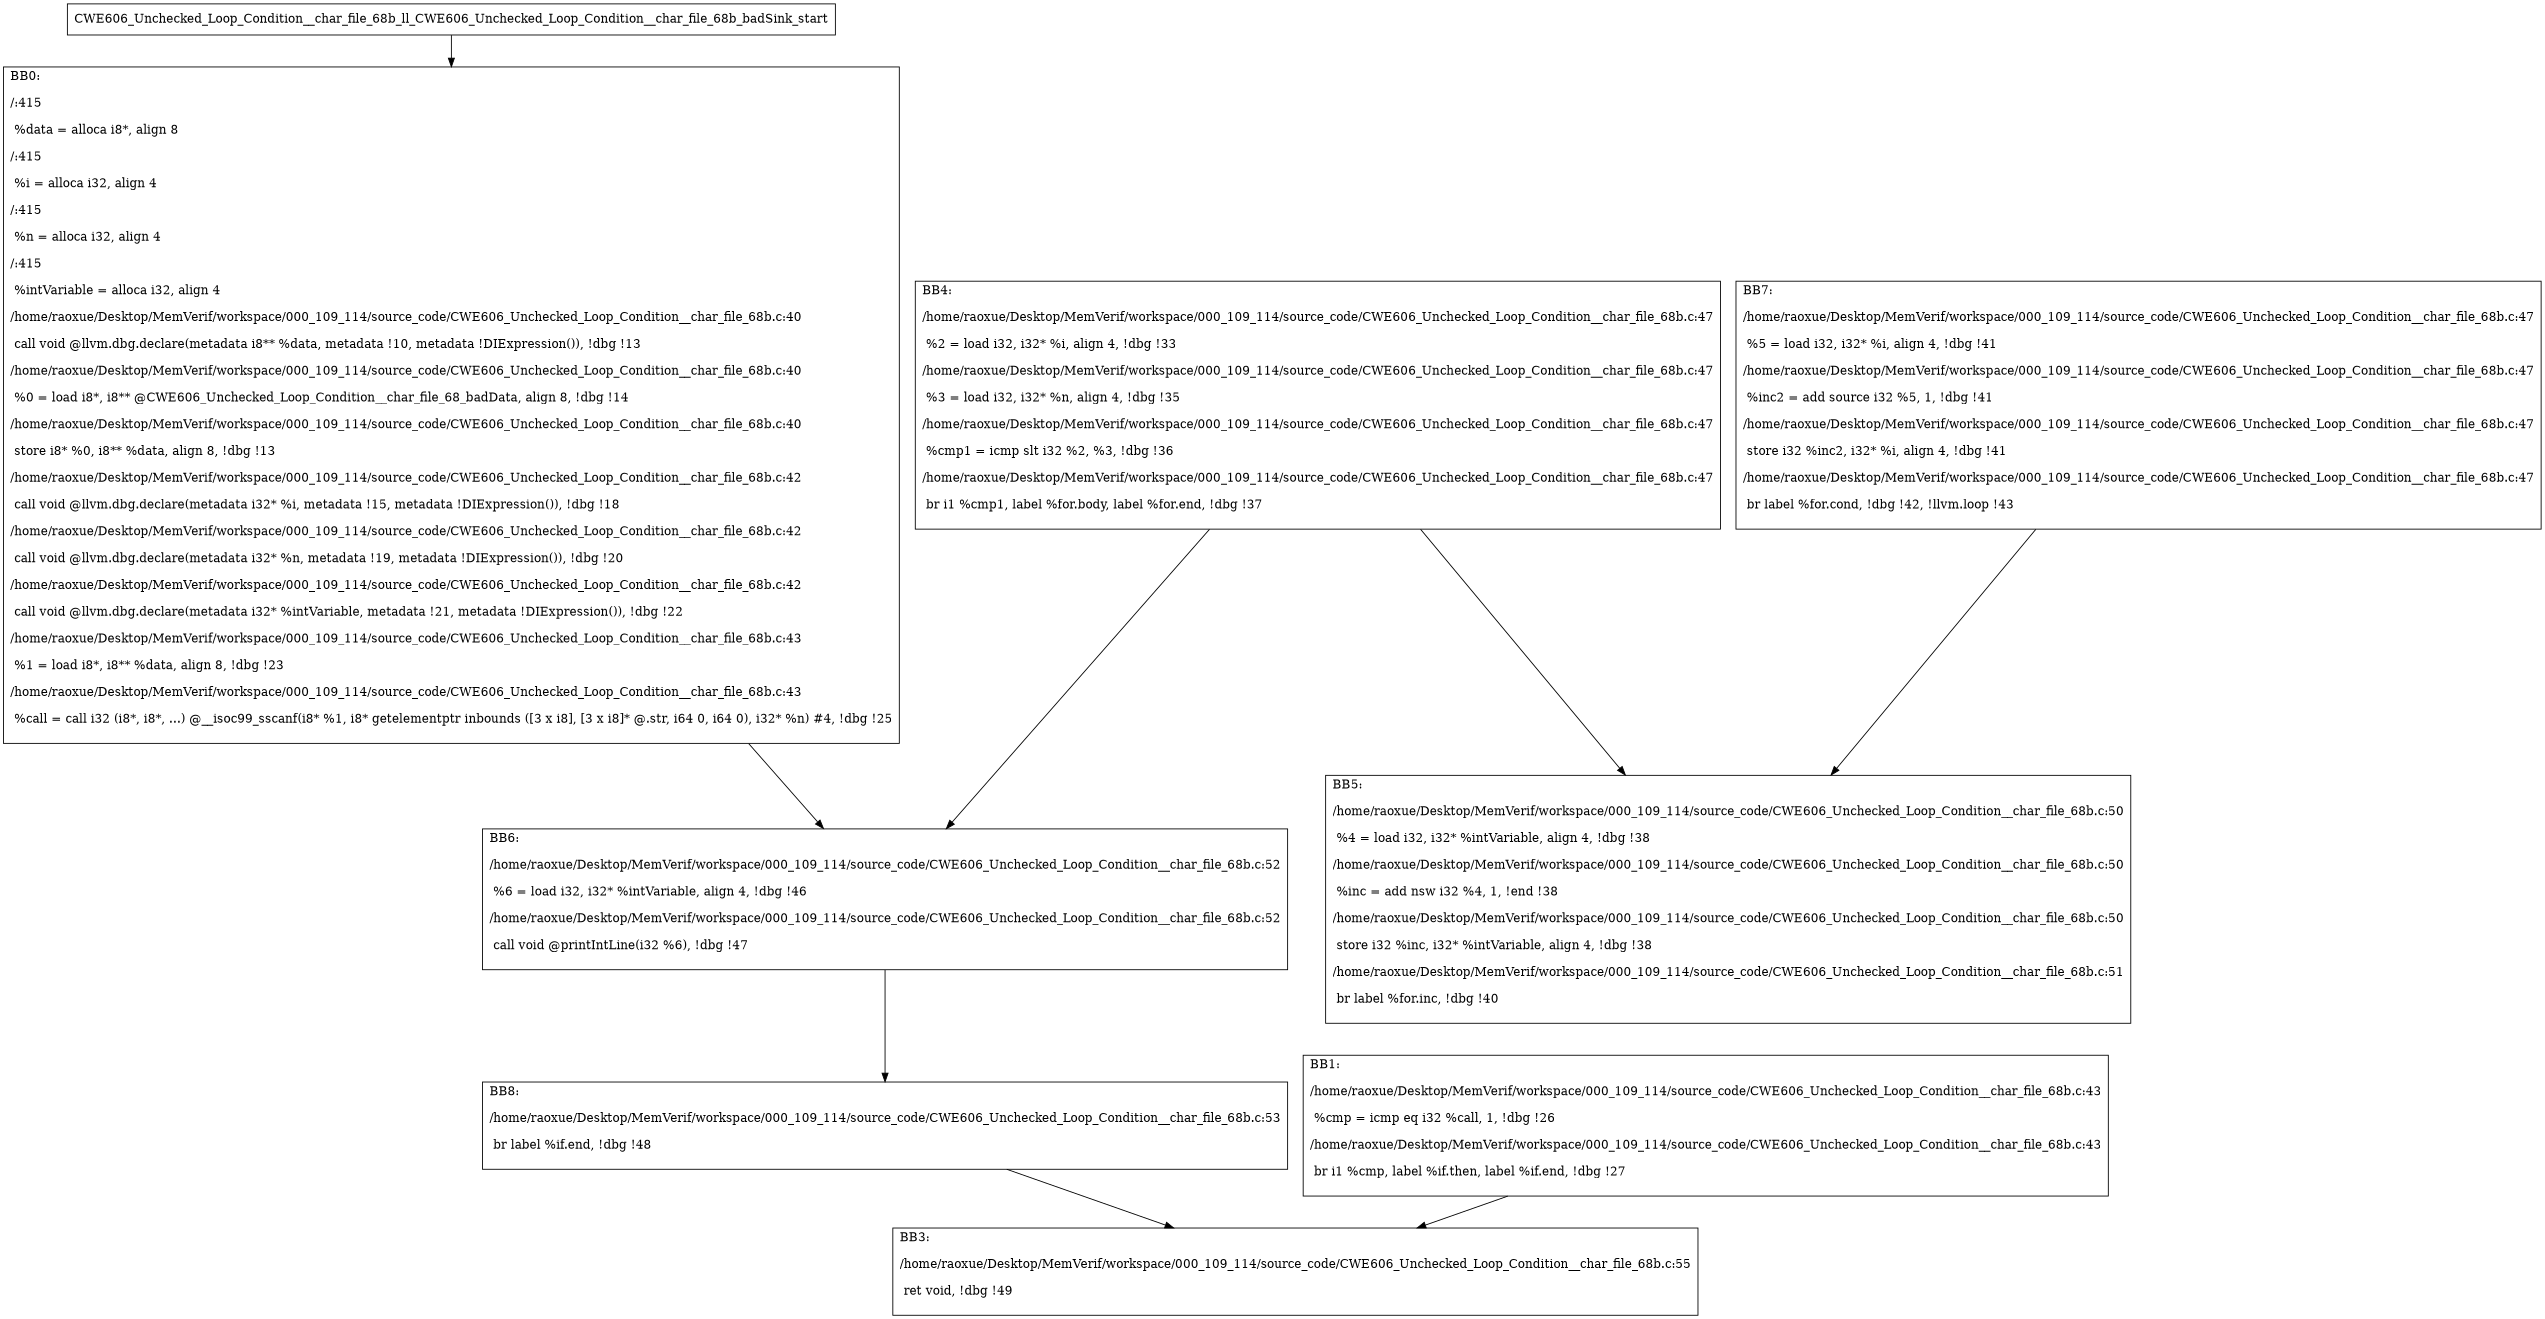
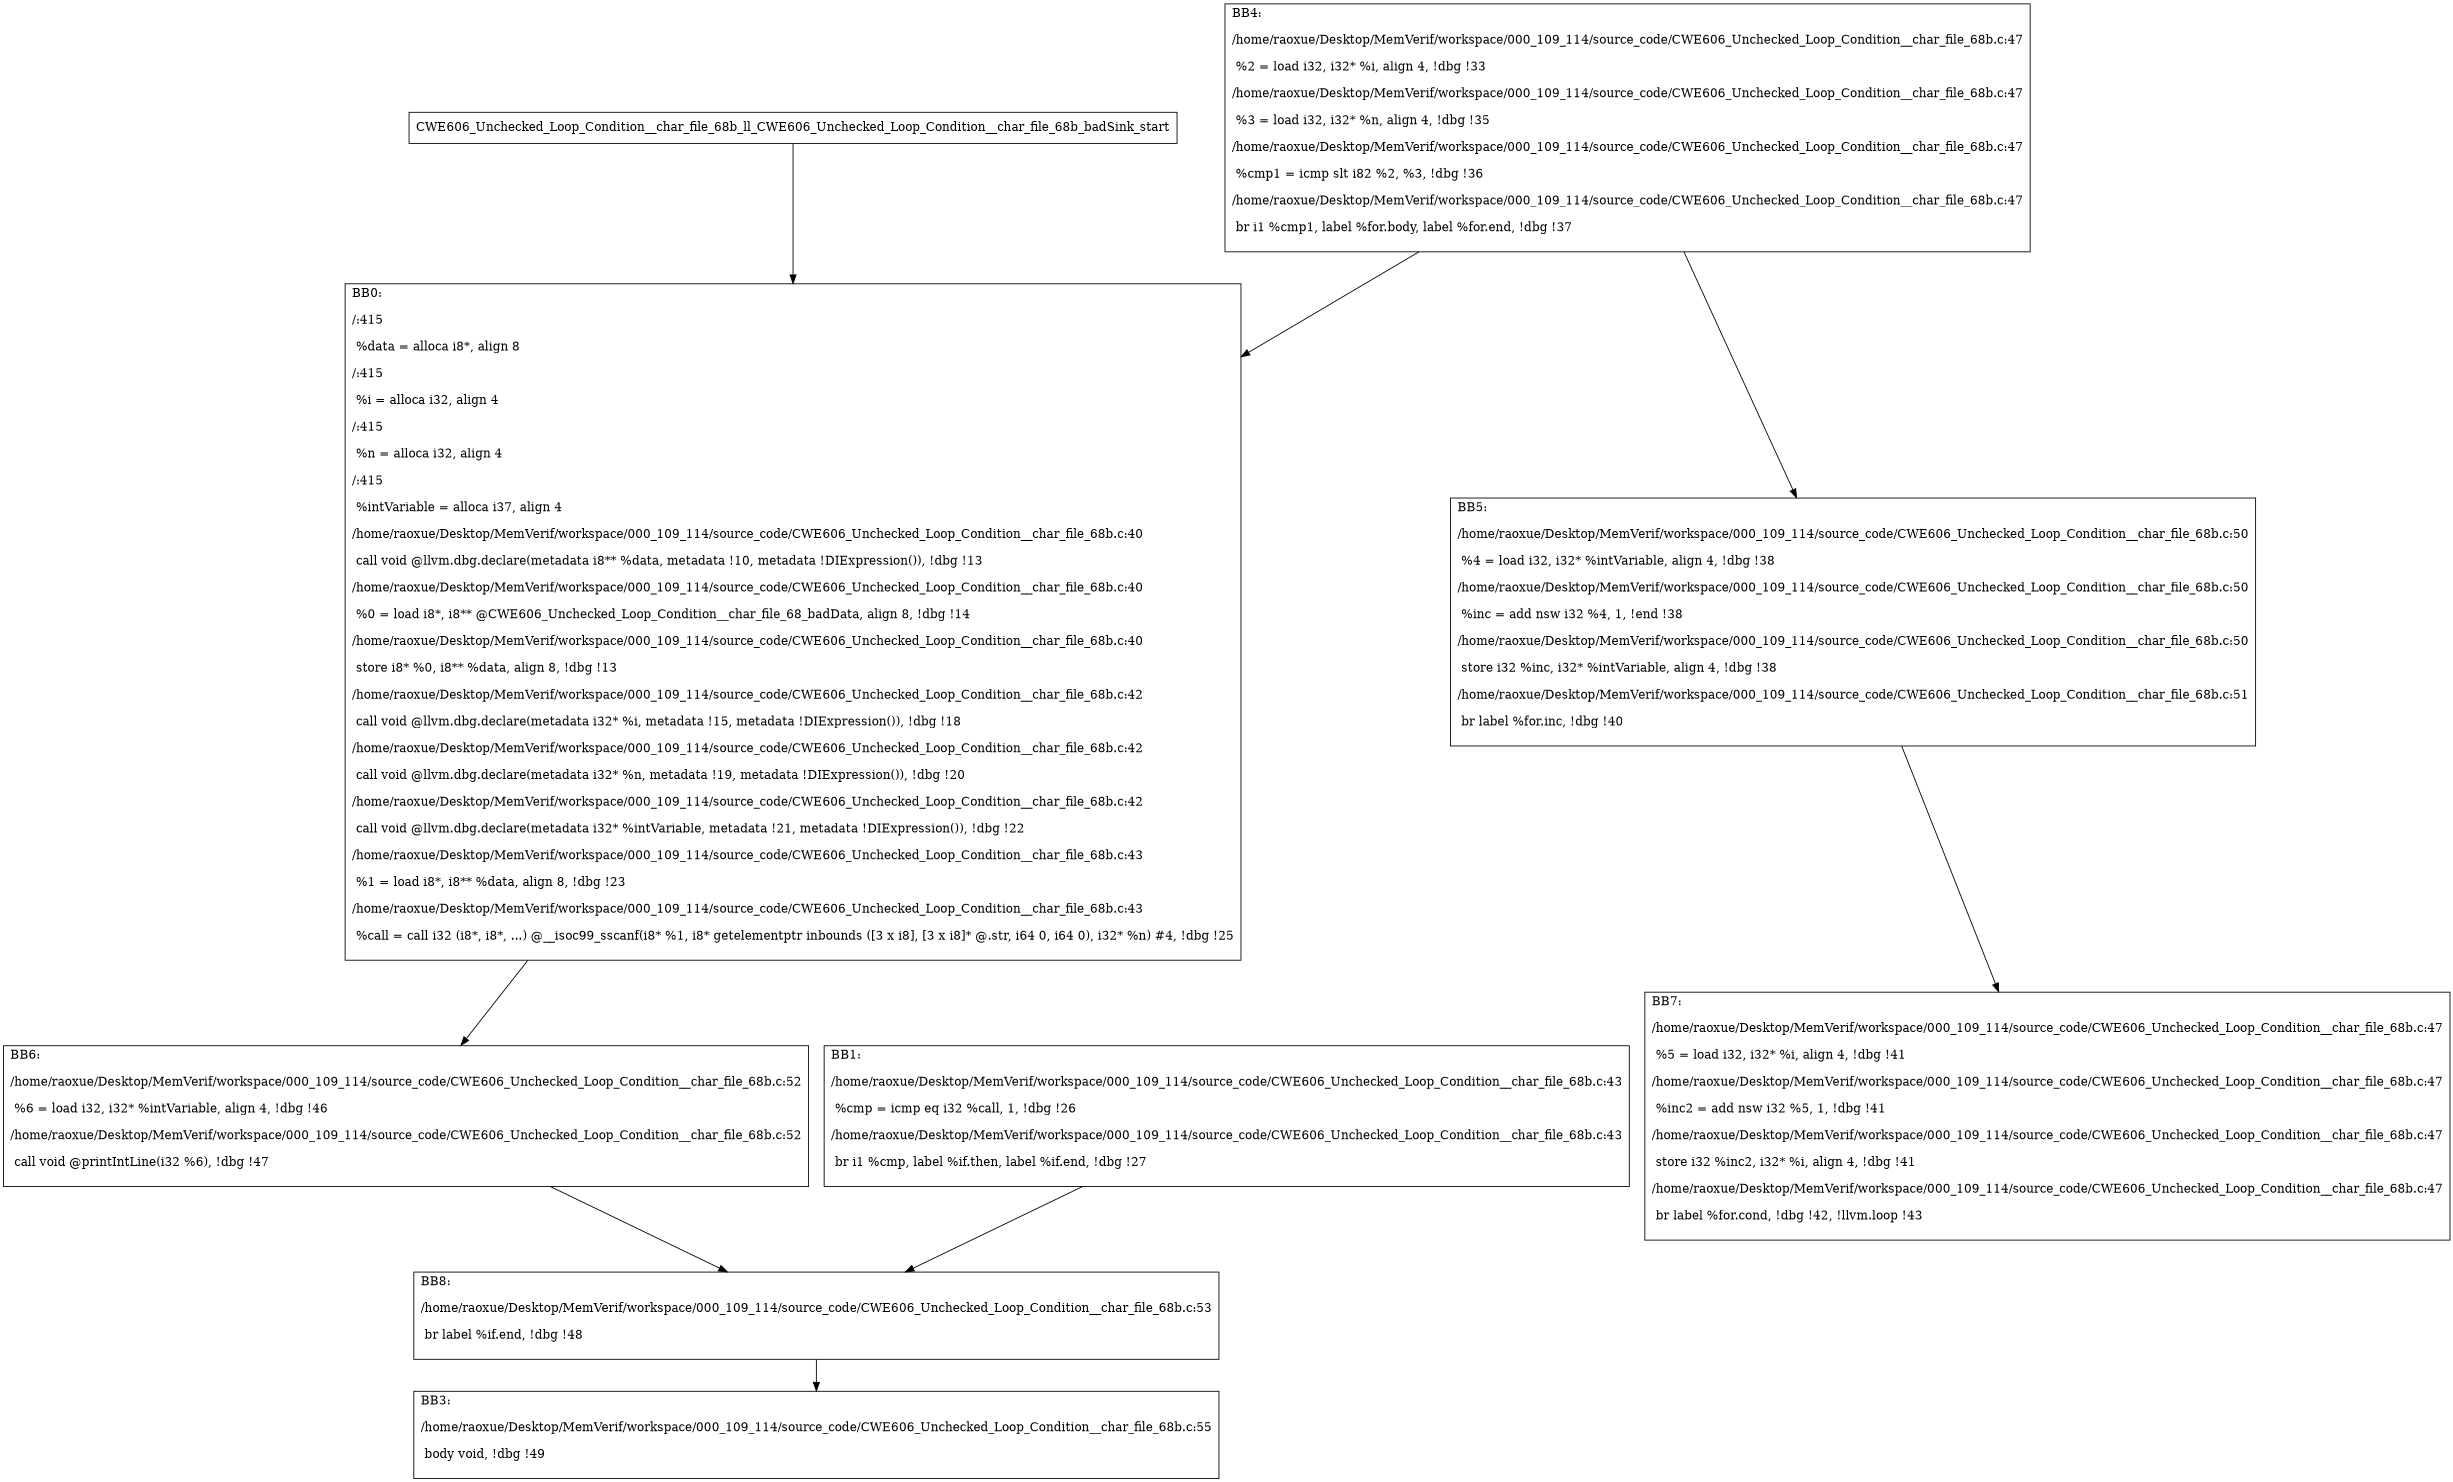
node "BB0:": text "%intVariable = alloca i32, align 4" -> "%intVariable = alloca i37, align 4"
node "BB7:": text "%inc2 = add source i32 %5, 1, !dbg !41" -> "%inc2 = add nsw i32 %5, 1, !dbg !41"
node "BB4:": text "%cmp1 = icmp slt i32 %2, %3, !dbg !36" -> "%cmp1 = icmp slt i82 %2, %3, !dbg !36"
edge "BB7:" -> "BB5:": reversed
edge "BB4:" -> "BB6:": now "BB4:" -> "BB0:"
edge "BB1:" -> "BB3:": now "BB1:" -> "BB8:"
node "BB3:": text "ret void, !dbg !49" -> "body void, !dbg !49"
